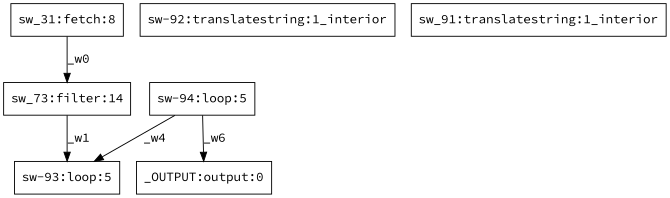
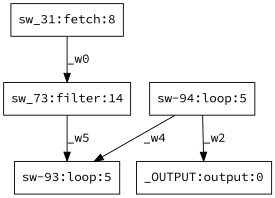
node "sw-92:translatestring:1_interior": removed
node "sw_91:translatestring:1_interior": removed
edge "sw_73:filter:14" -> "sw-93:loop:5": label "_w1" -> "_w5"
edge "sw-94:loop:5" -> "_OUTPUT:output:0": label "_w6" -> "_w2"
